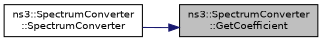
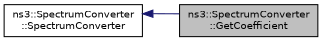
edge "ns3::SpectrumConverter ::SpectrumConverter" -> "ns3::SpectrumConverter ::GetCoefficient": reversed
